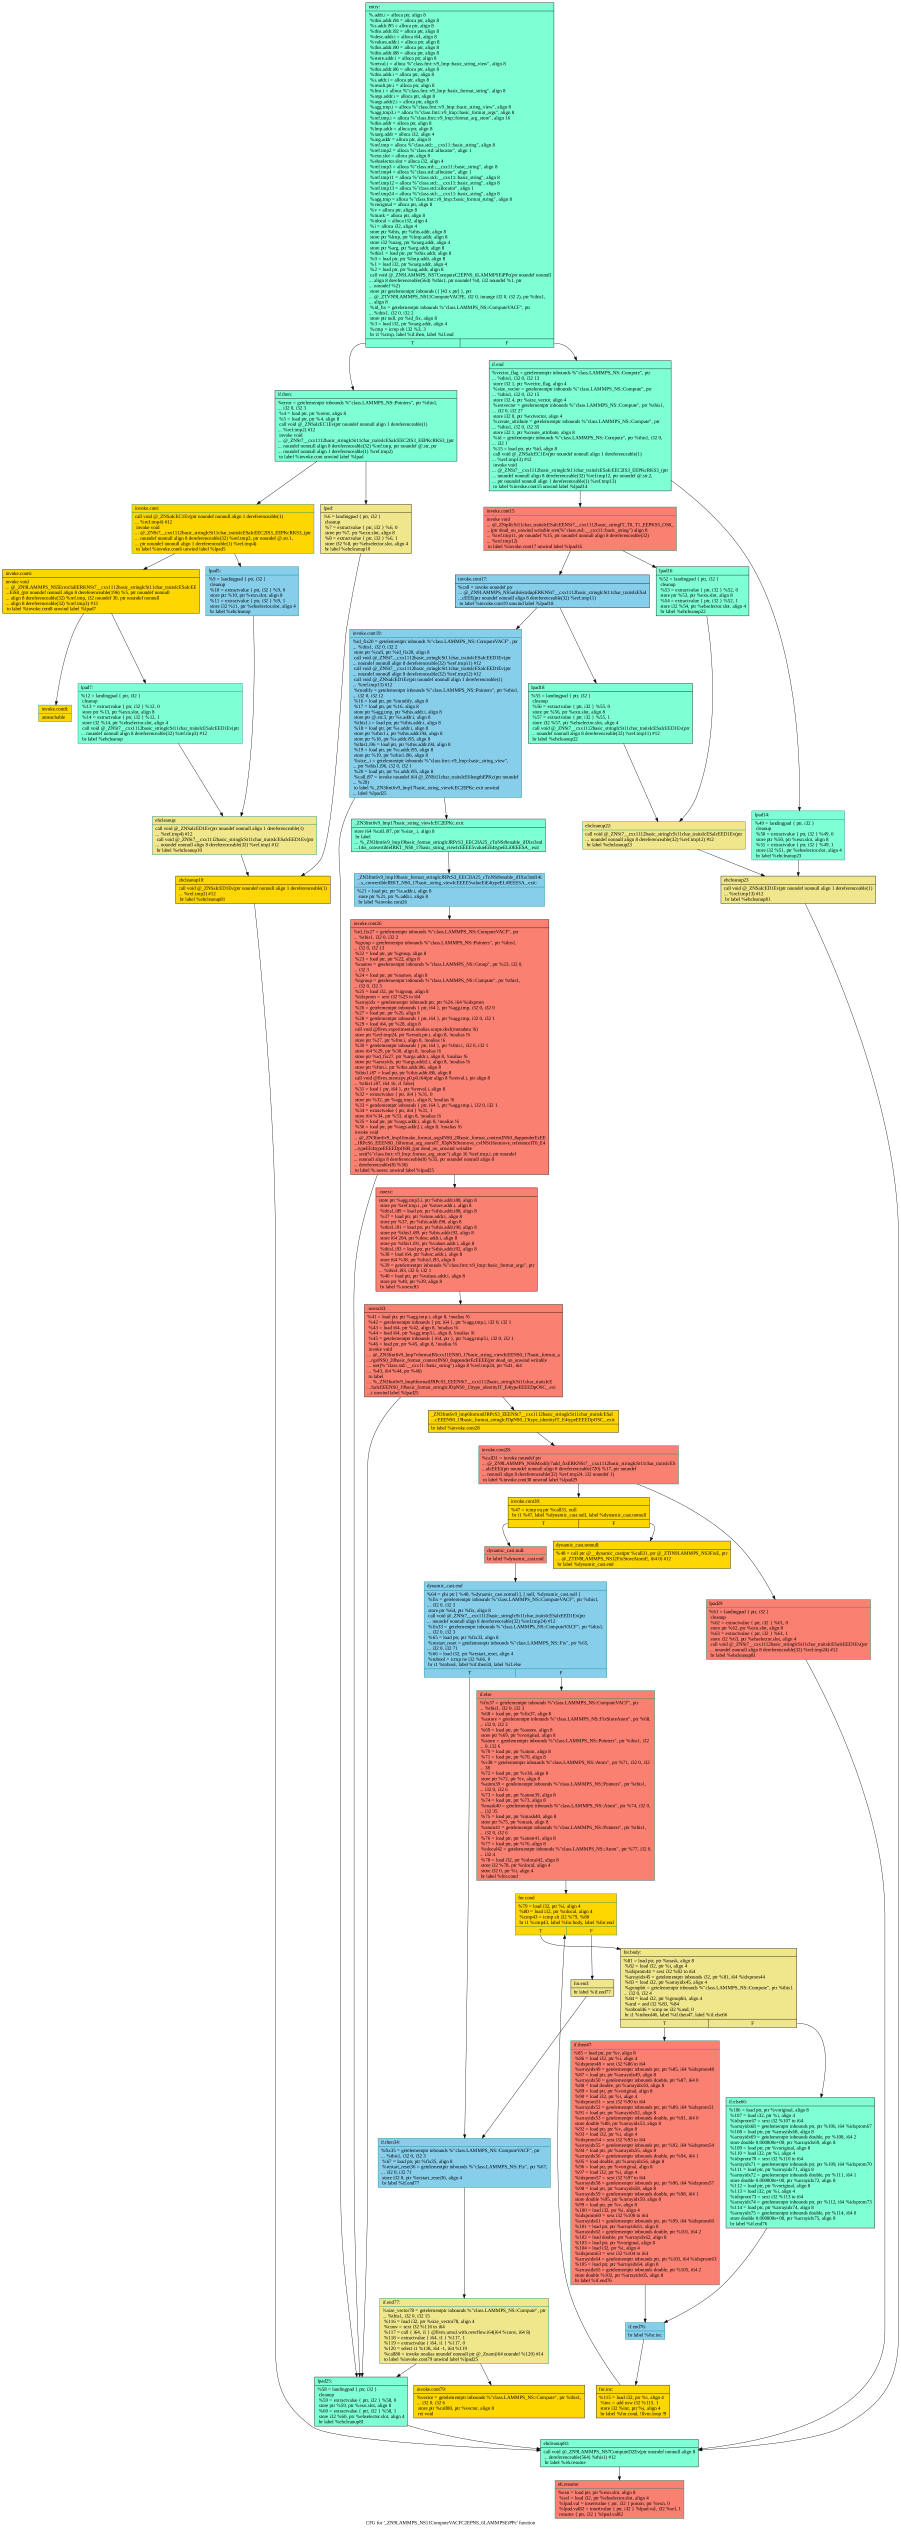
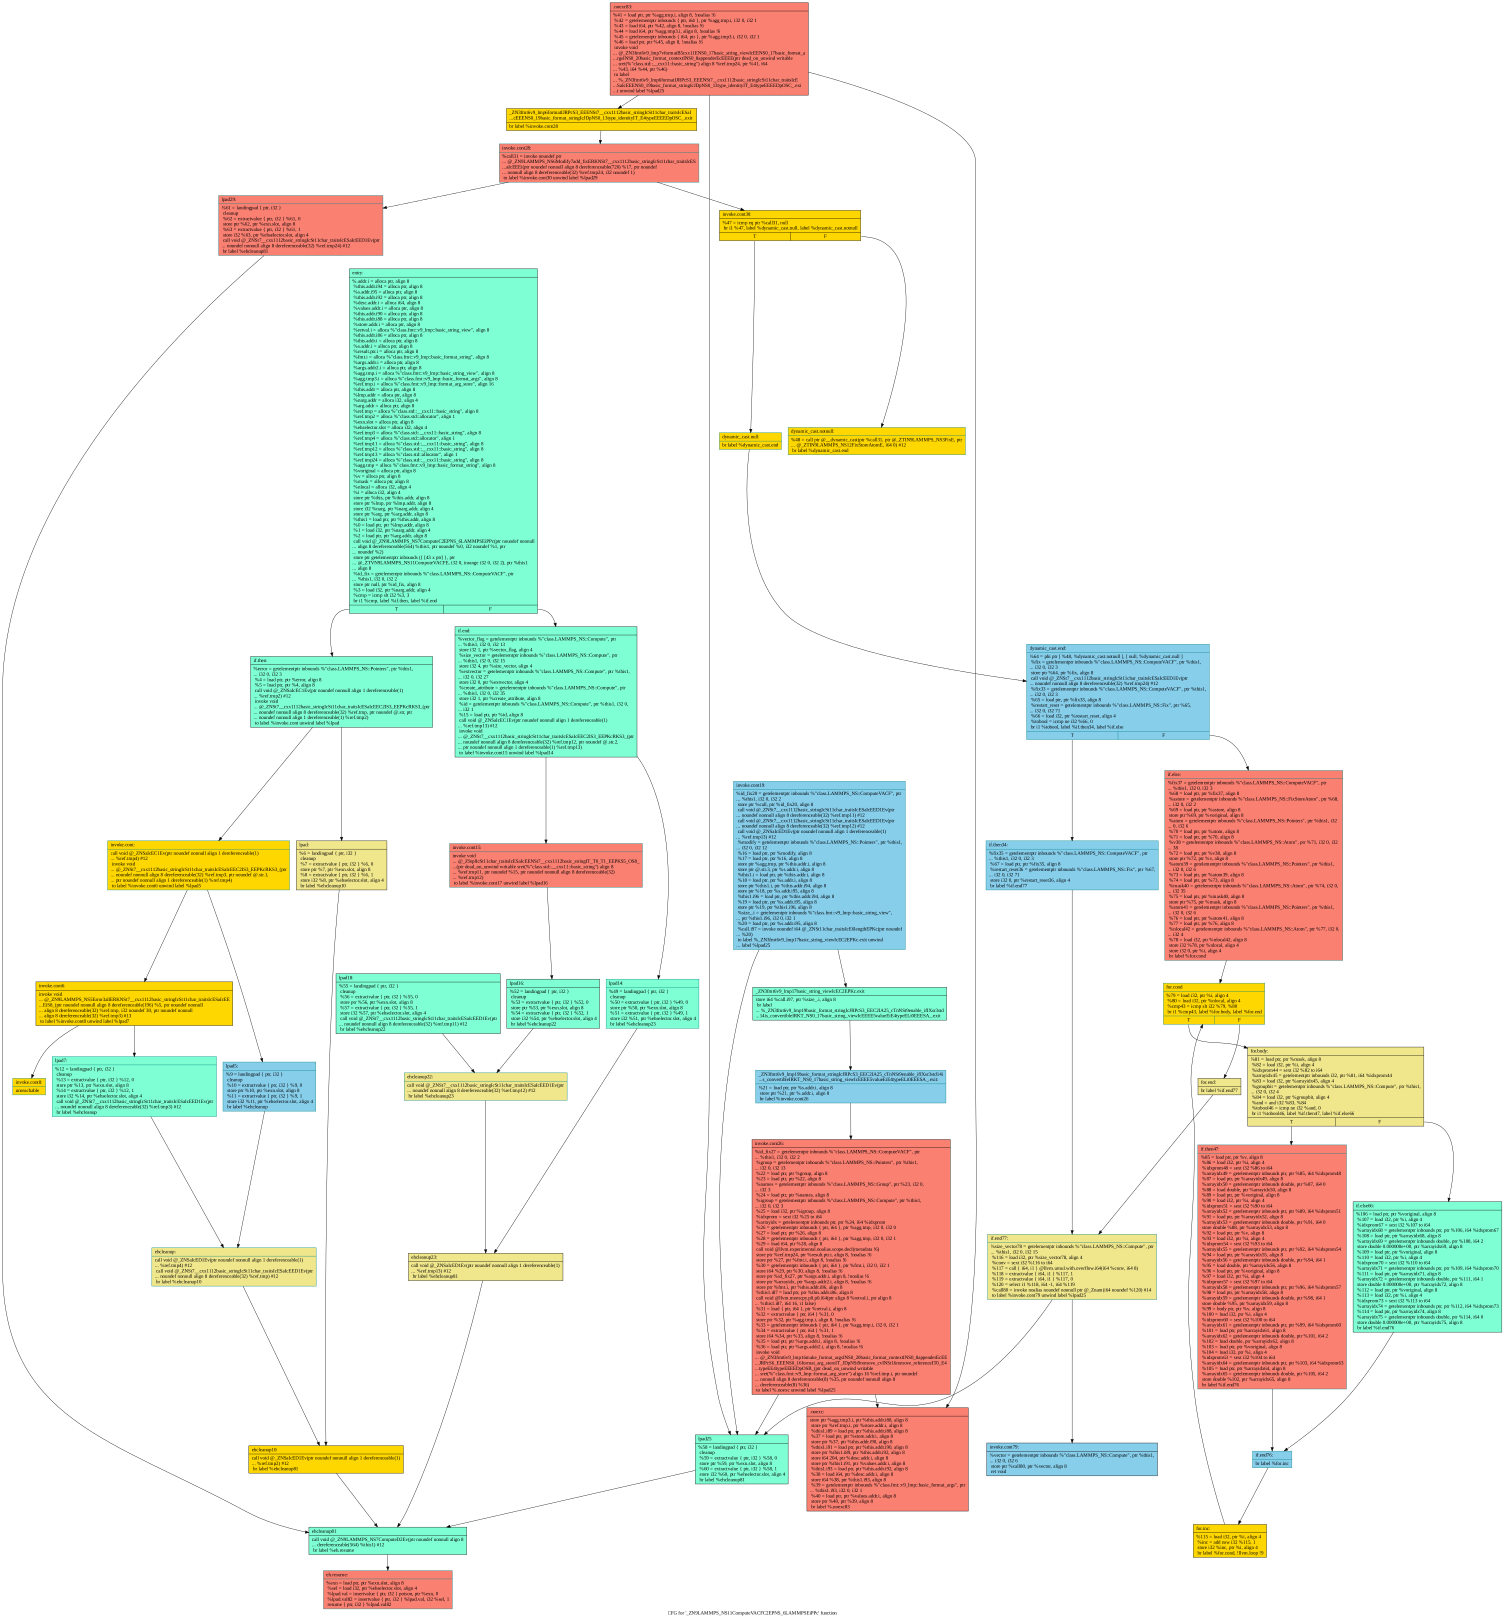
node "invoke.cont17:": removed
edge ".noexc:" -> ".noexc83:": reversed
node "dynamic_cast.null:": fillcolor salmon -> gold
node "dynamic_cast.notnull:": color black -> teal
edge "for.end:" -> "if.then34:": now "for.end:" -> "if.end77:"
node "if.then47:": text "%99 = load ptr, ptr %v, align 8" -> "%99 = body ptr, ptr %v, align 8"
node "invoke.cont79:": fillcolor gold -> skyblue
